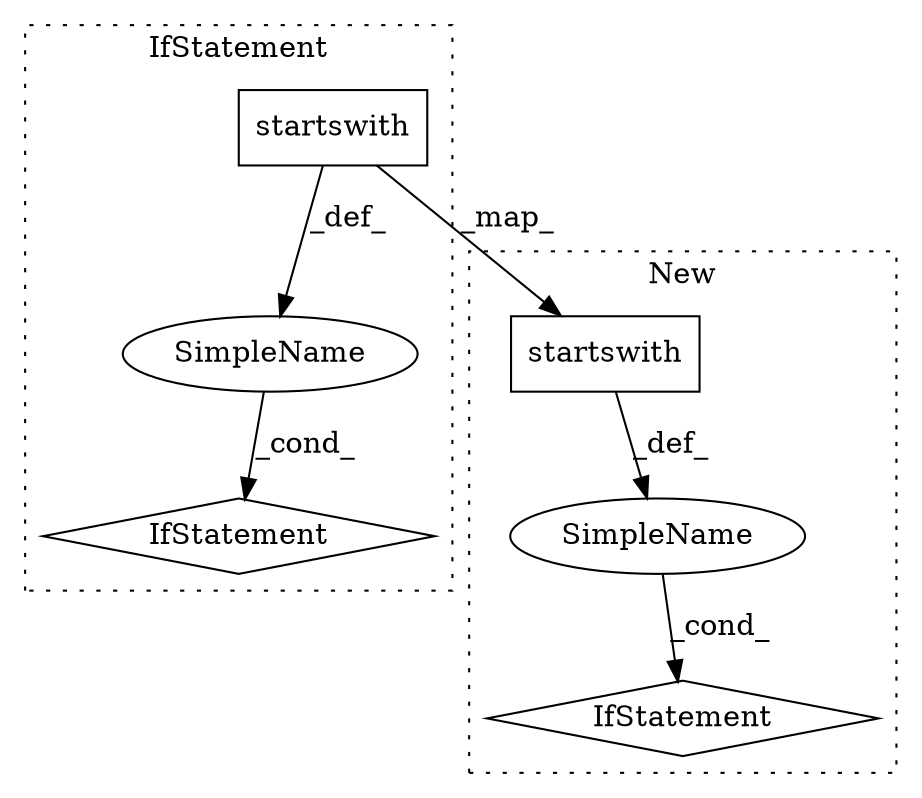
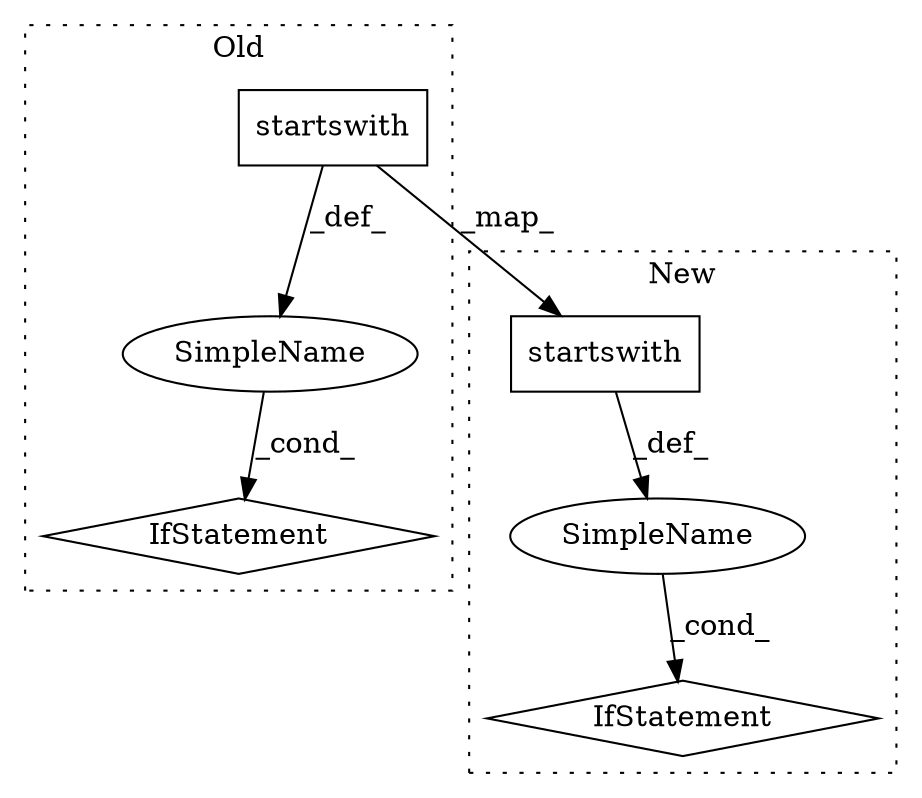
cluster "IfStatement": label "IfStatement" -> "Old"
